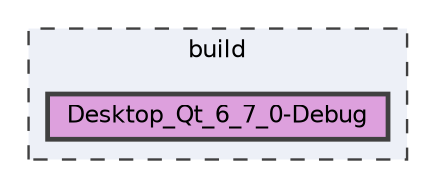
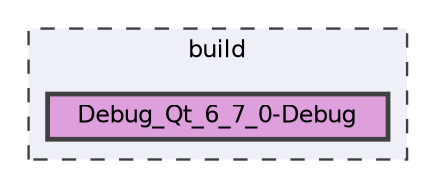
node "Desktop_Qt_6_7_0-Debug": label "Desktop_Qt_6_7_0-Debug" -> "Debug_Qt_6_7_0-Debug"
